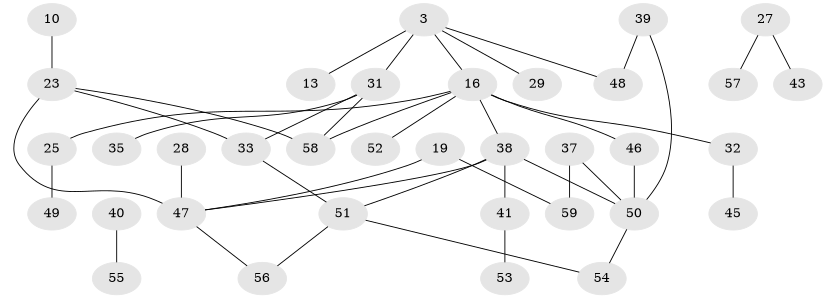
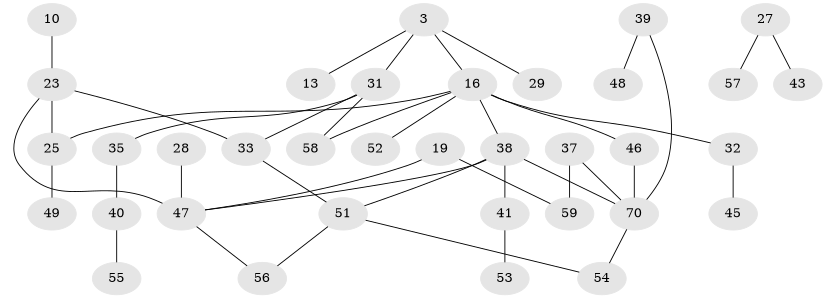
edge "3" -- "48": removed
edge "23" -- "58": now "23" -- "25"
edge "35" -- "40": added
node "50": label "50" -> "70"
